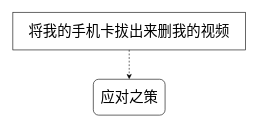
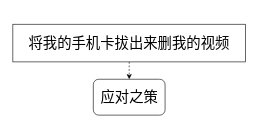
node "将我的手机卡拔出来删我的视频": moved (129, 31) -> (129, 43)
